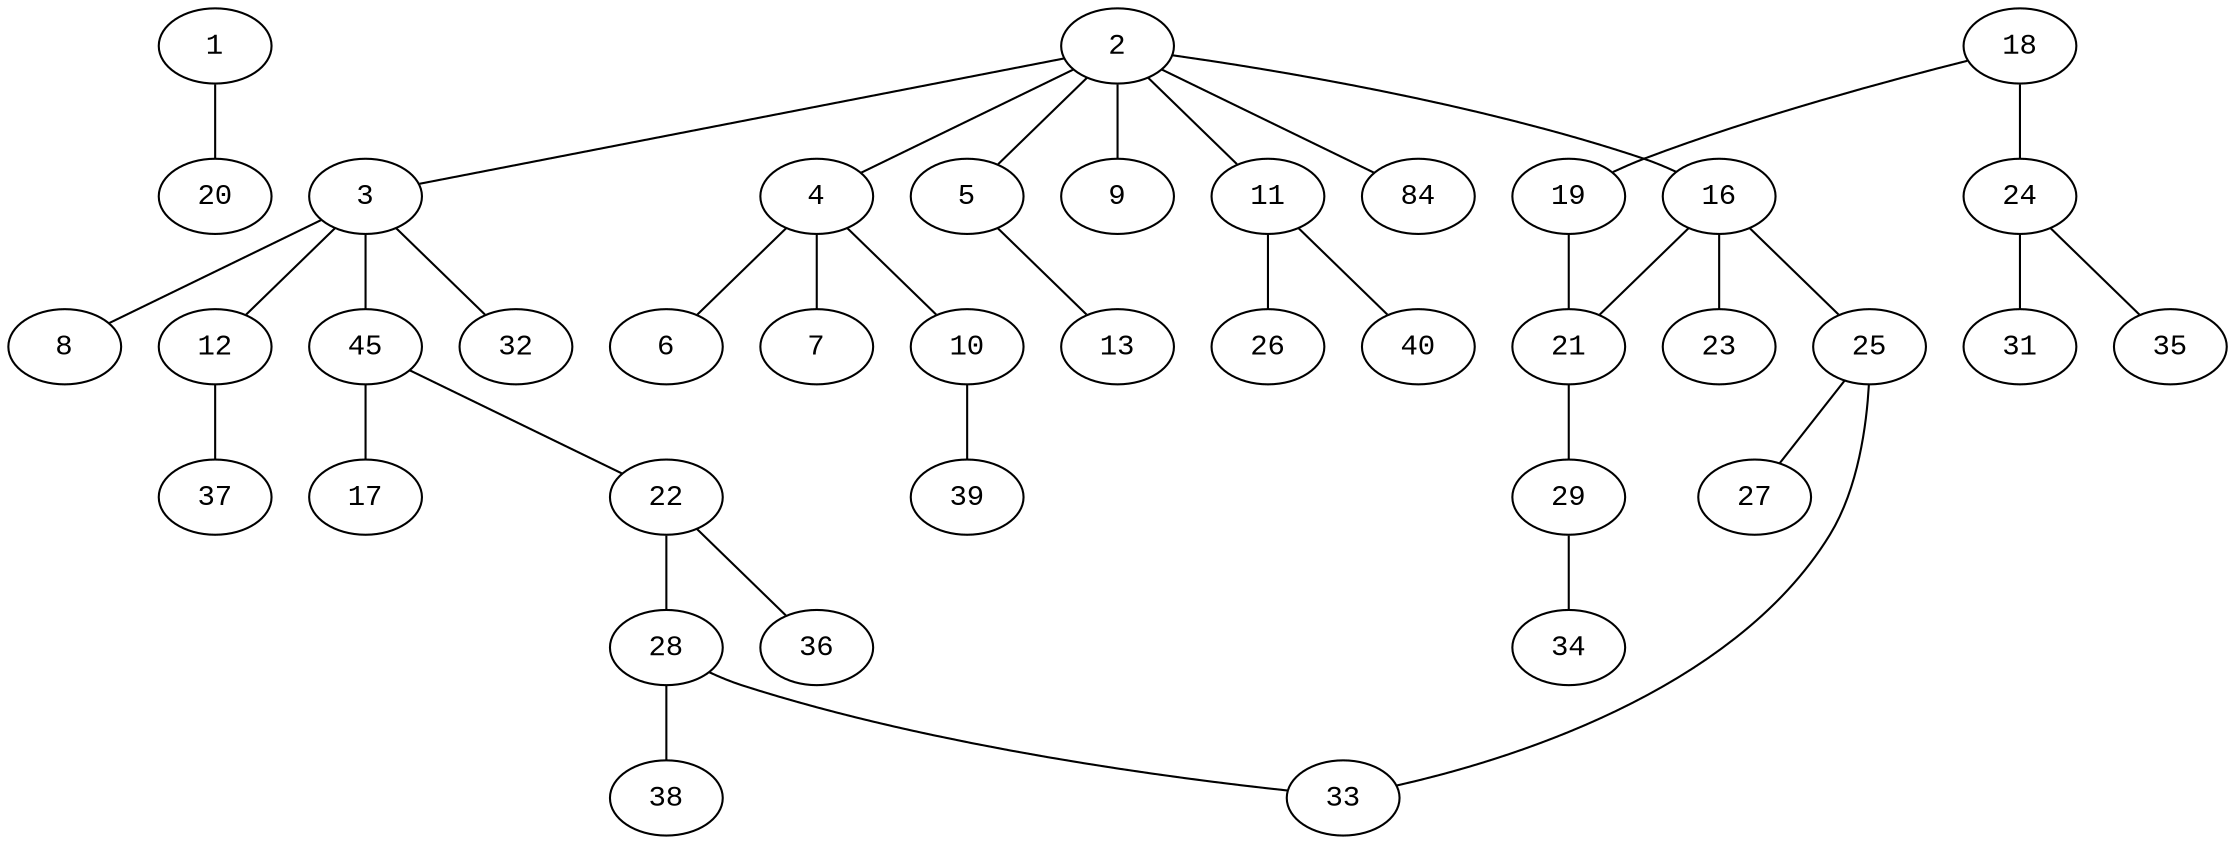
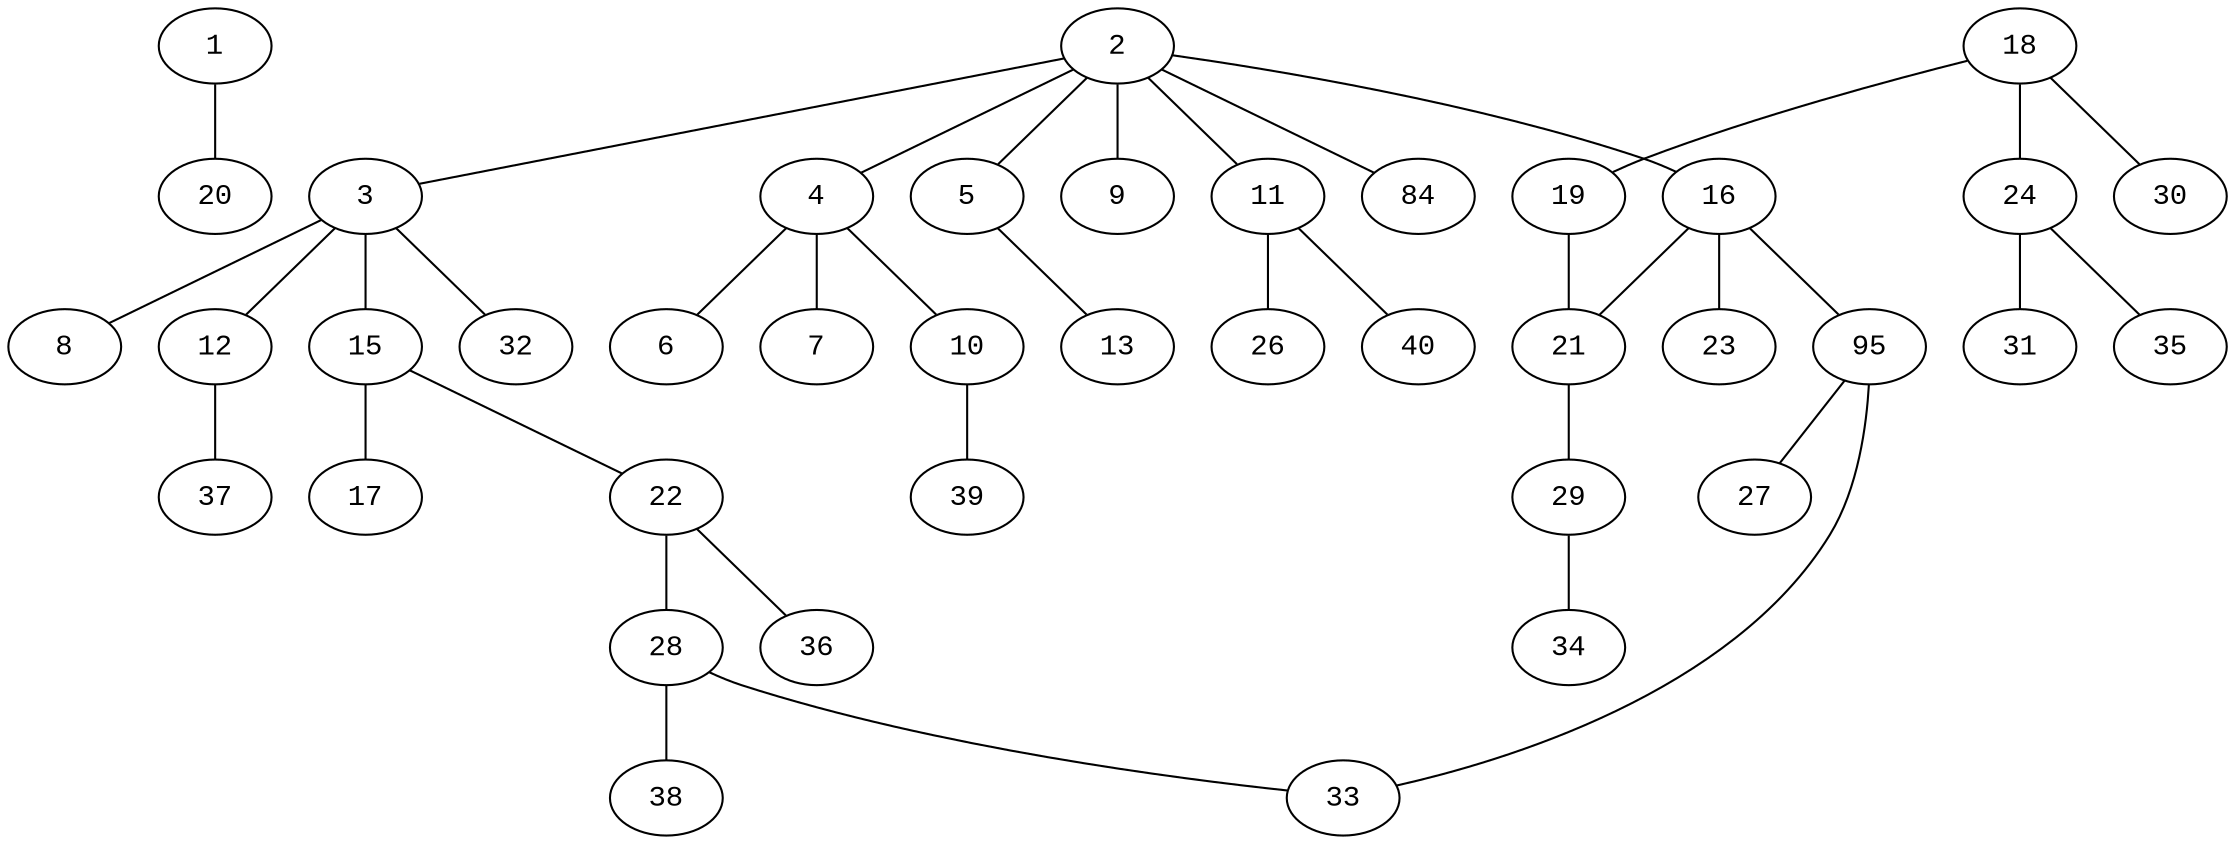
node "30": added
node "45": label "45" -> "15"
node "25": label "25" -> "95"
